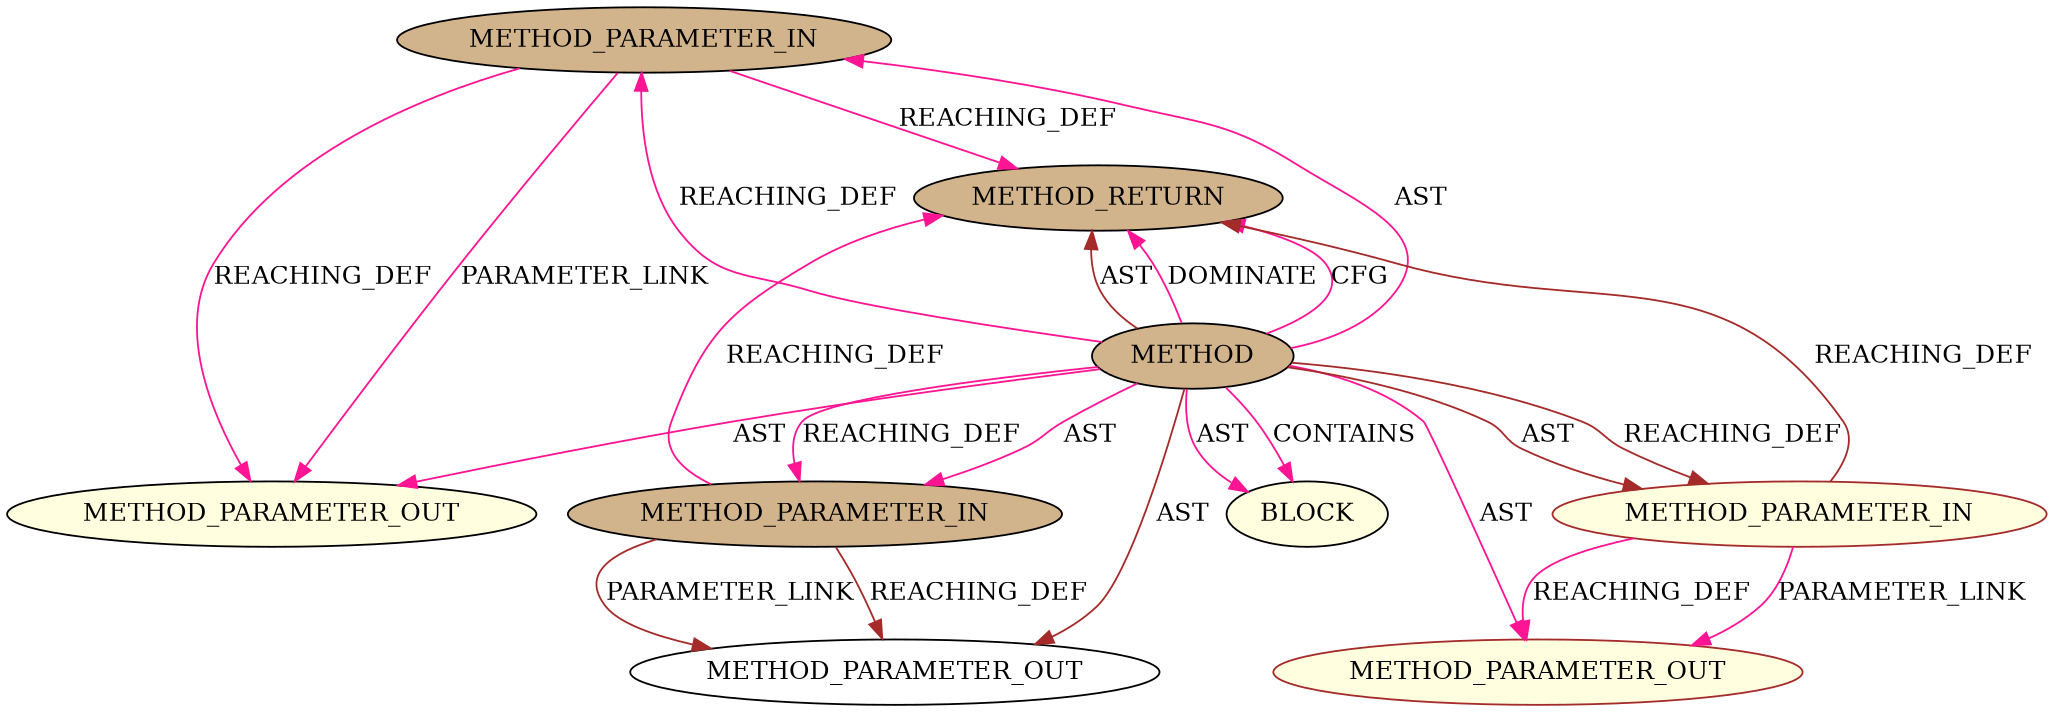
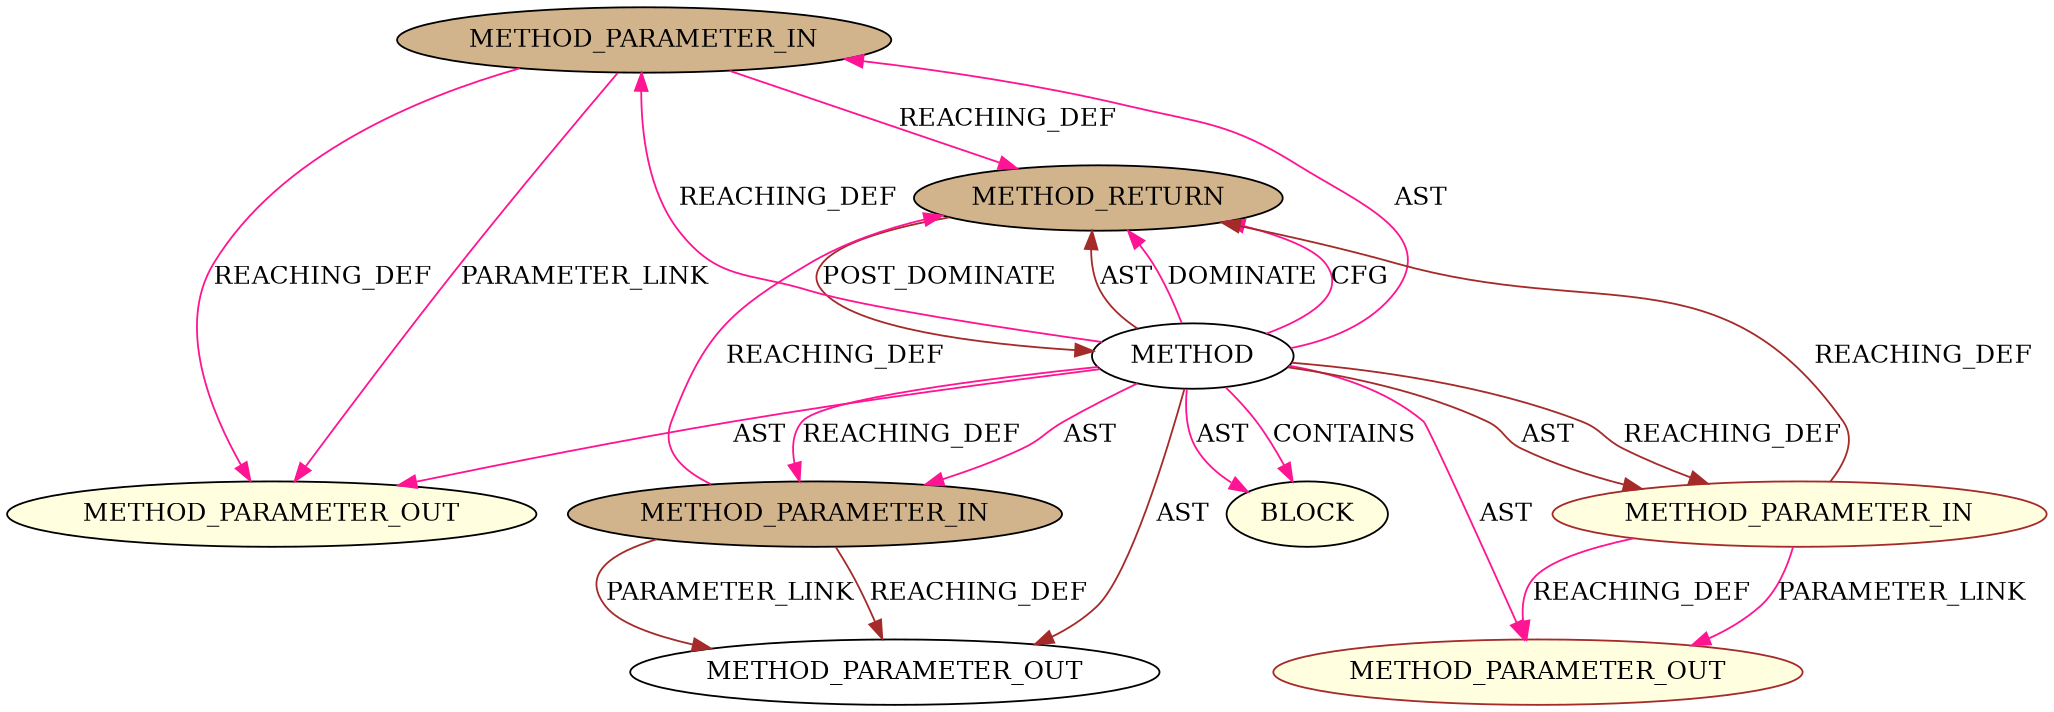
edge "METHOD_RETURN" -> "METHOD": added, label "POST_DOMINATE"
node "METHOD": fillcolor tan -> white
